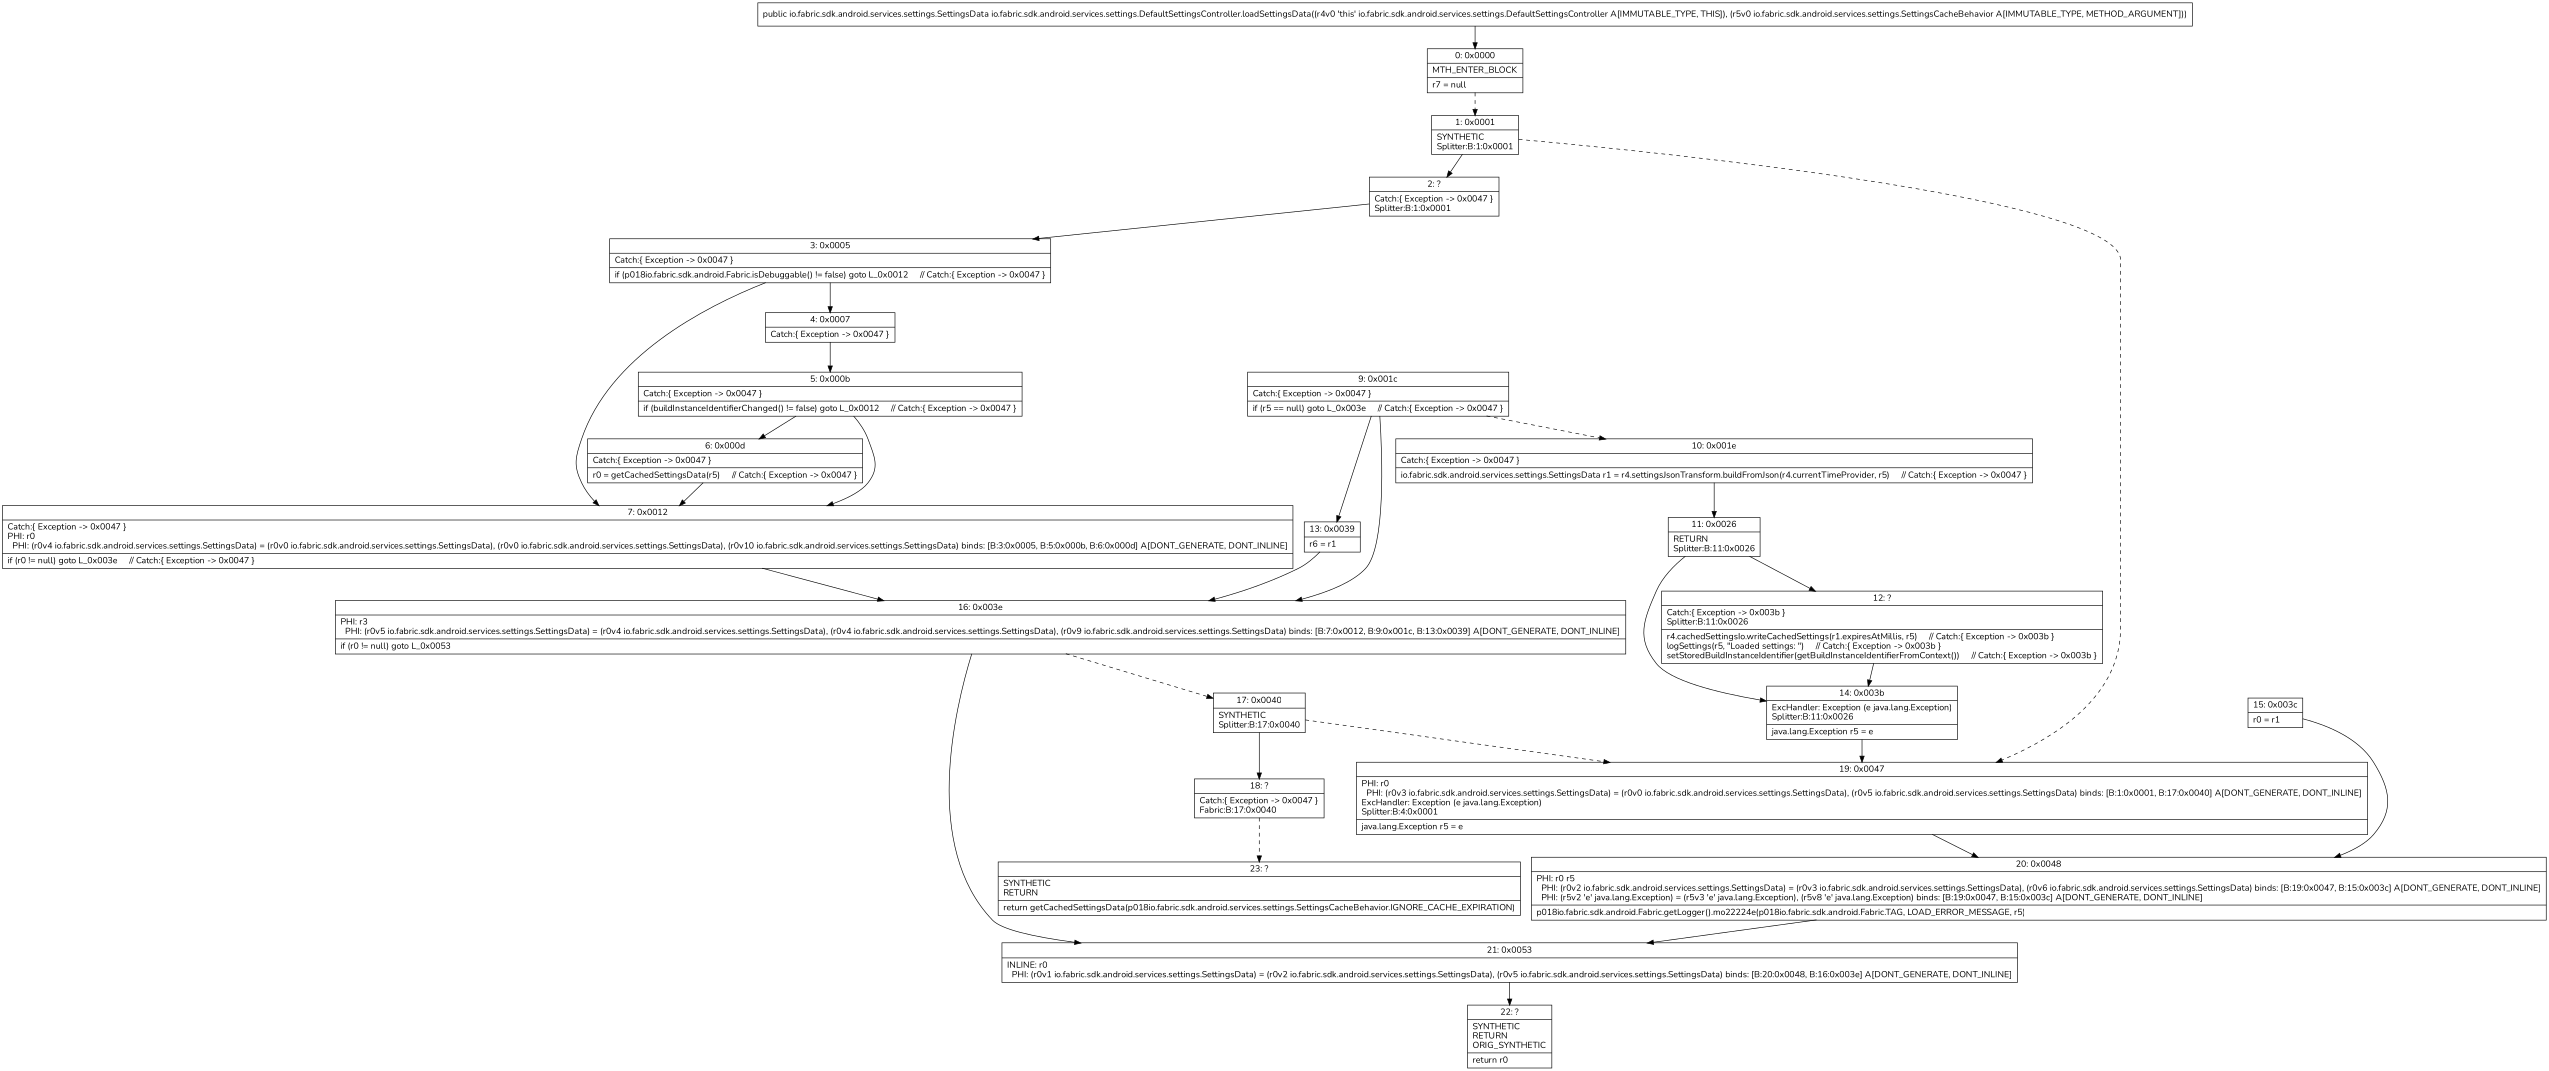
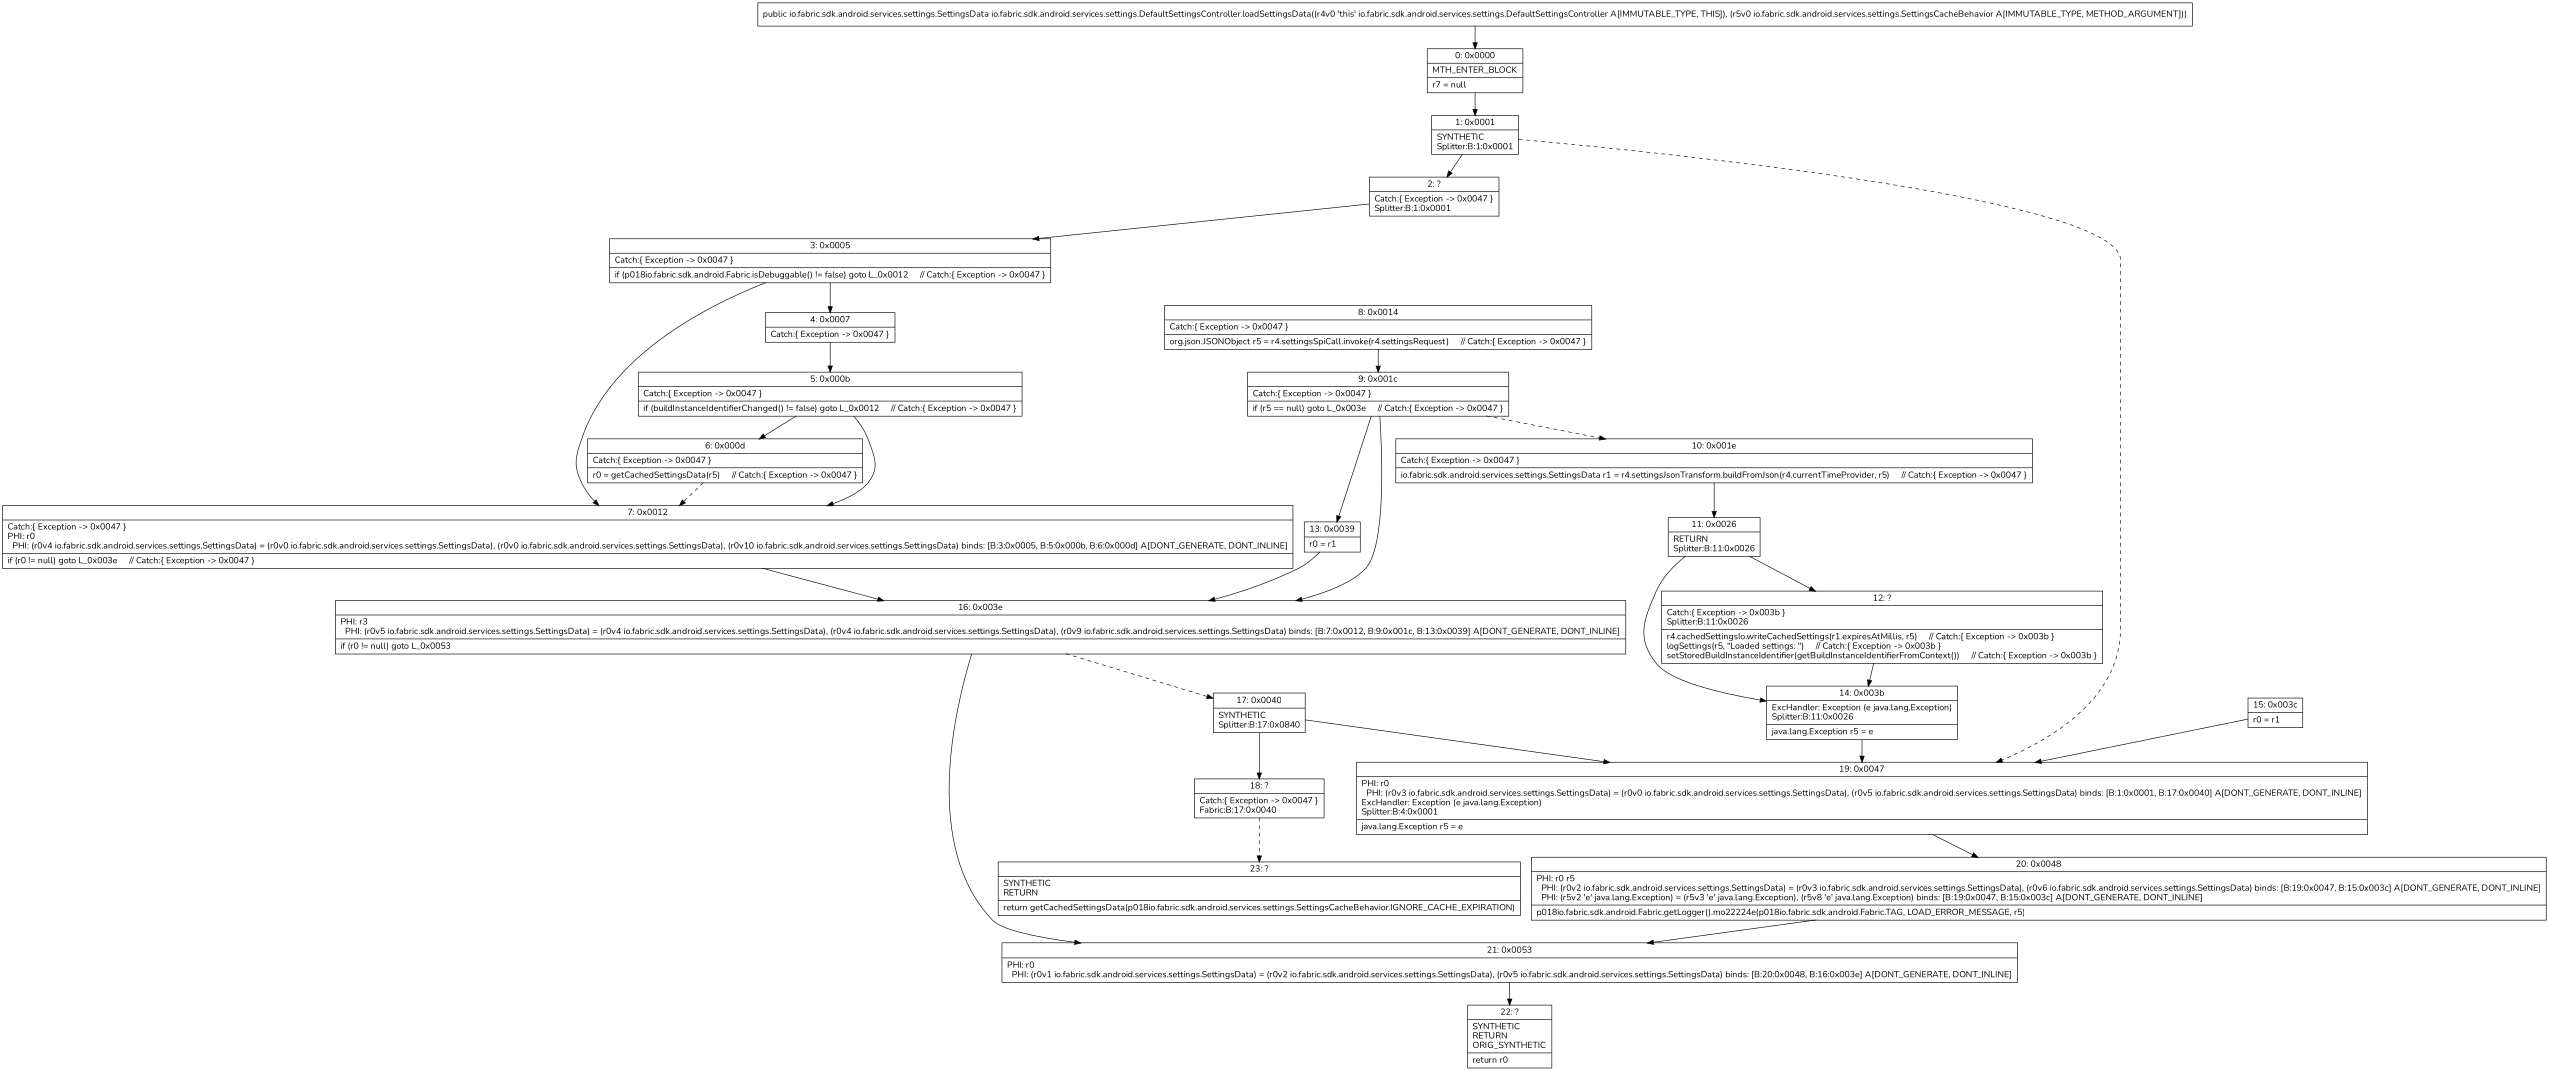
edge "0: 0x0000" -> "1: 0x0001": style dashed -> solid
node "8: 0x0014": added
edge "6: 0x000d" -> "7: 0x0012": style solid -> dashed
node "13: 0x0039": text "r6 = r1" -> "r0 = r1"
node "17: 0x0040": text "Splitter:B:17:0x0040" -> "Splitter:B:17:0x0840"
edge "17: 0x0040" -> "19: 0x0047": style dashed -> solid
edge "15: 0x003c" -> "20: 0x0048": now "15: 0x003c" -> "19: 0x0047"
node "21: 0x0053": text "INLINE: r0" -> "PHI: r0"
